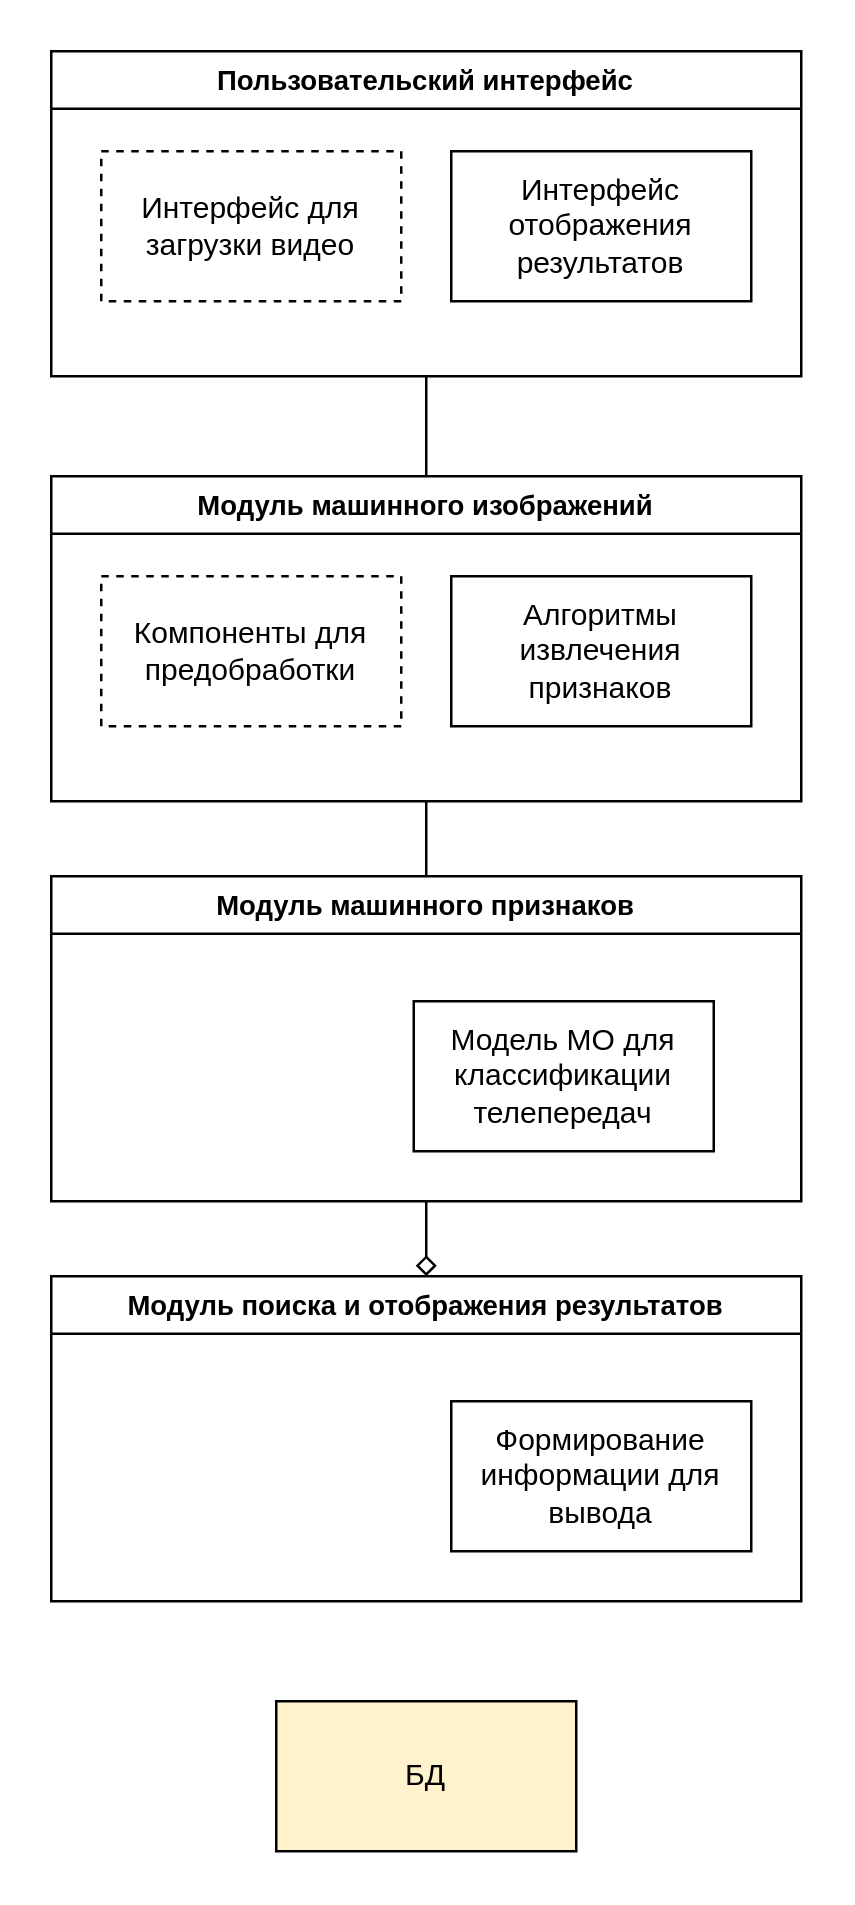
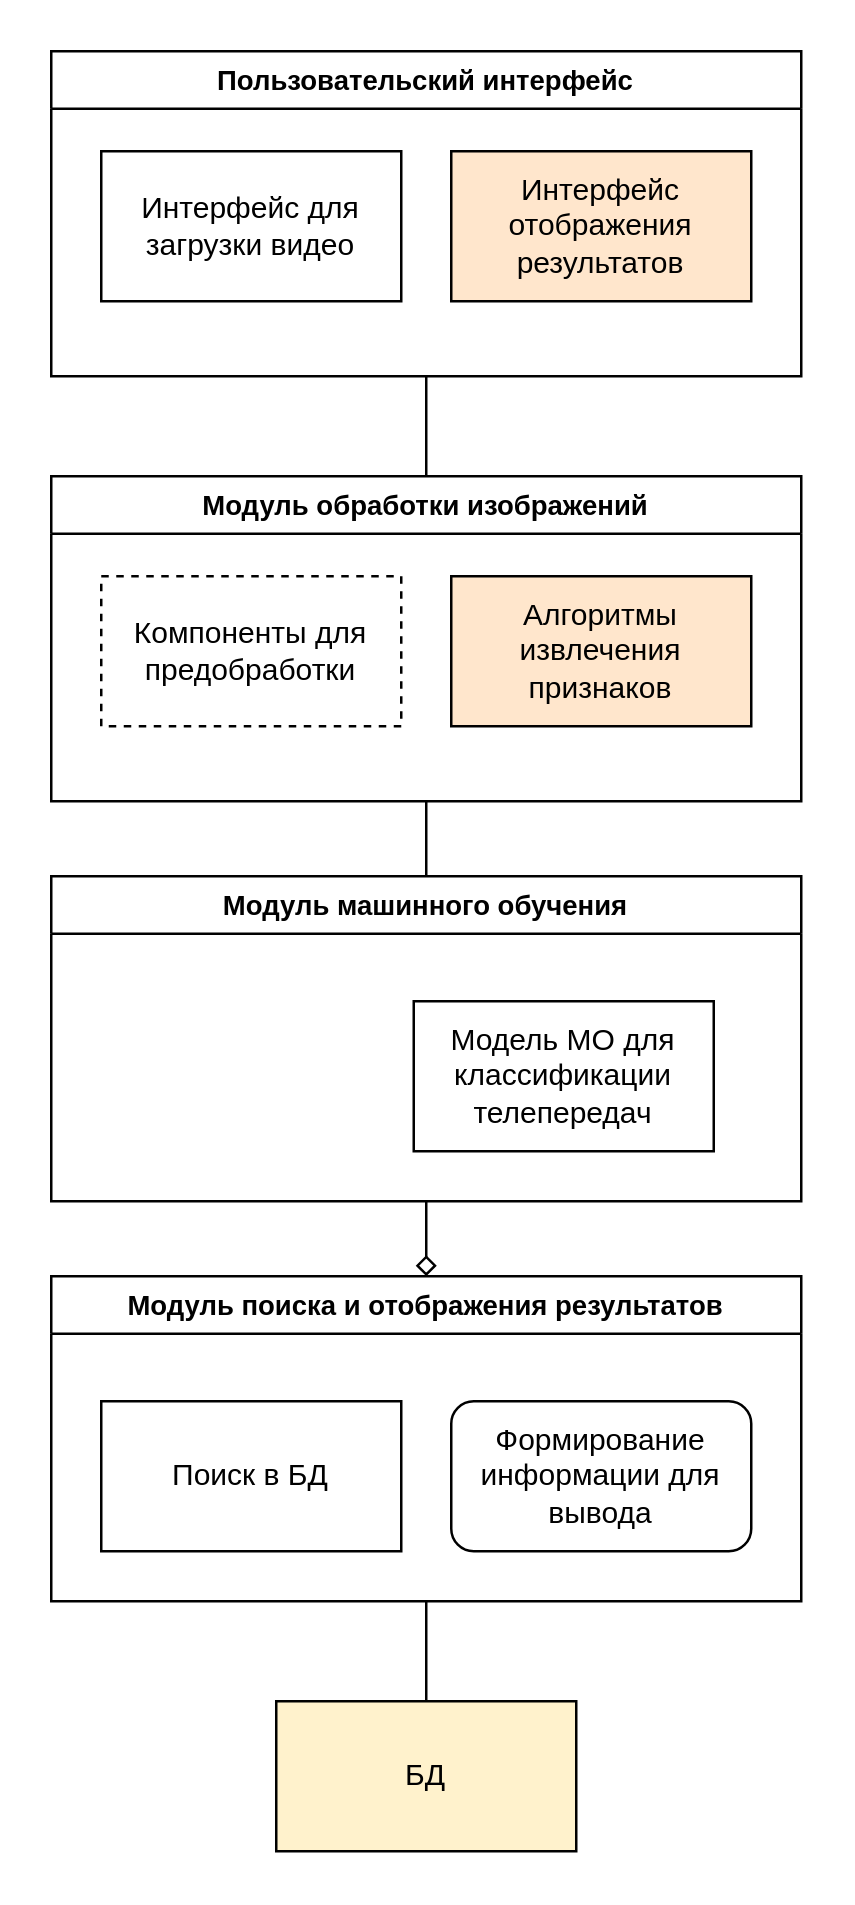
node "Интерфейс для загрузки видео": style dashed -> solid
node "Интерфейс отображения результатов": fillcolor #ffffff -> #ffe6cc
node "Модуль машинного изображений": label "Модуль машинного изображений" -> "Модуль обработки изображений"
node "Алгоритмы извлечения признаков": fillcolor #ffffff -> #ffe6cc
node "Модуль машинного признаков": label "Модуль машинного признаков" -> "Модуль машинного обучения"
node "Поиск в БД": added
node "Формирование информации для вывода": shape rectangle -> rounded rectangle
edge "Модуль поиска и отображения результатов" -- "БД": added
